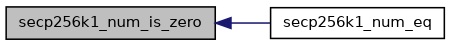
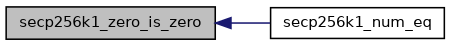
node "secp256k1_num_is_zero": label "secp256k1_num_is_zero" -> "secp256k1_zero_is_zero"
